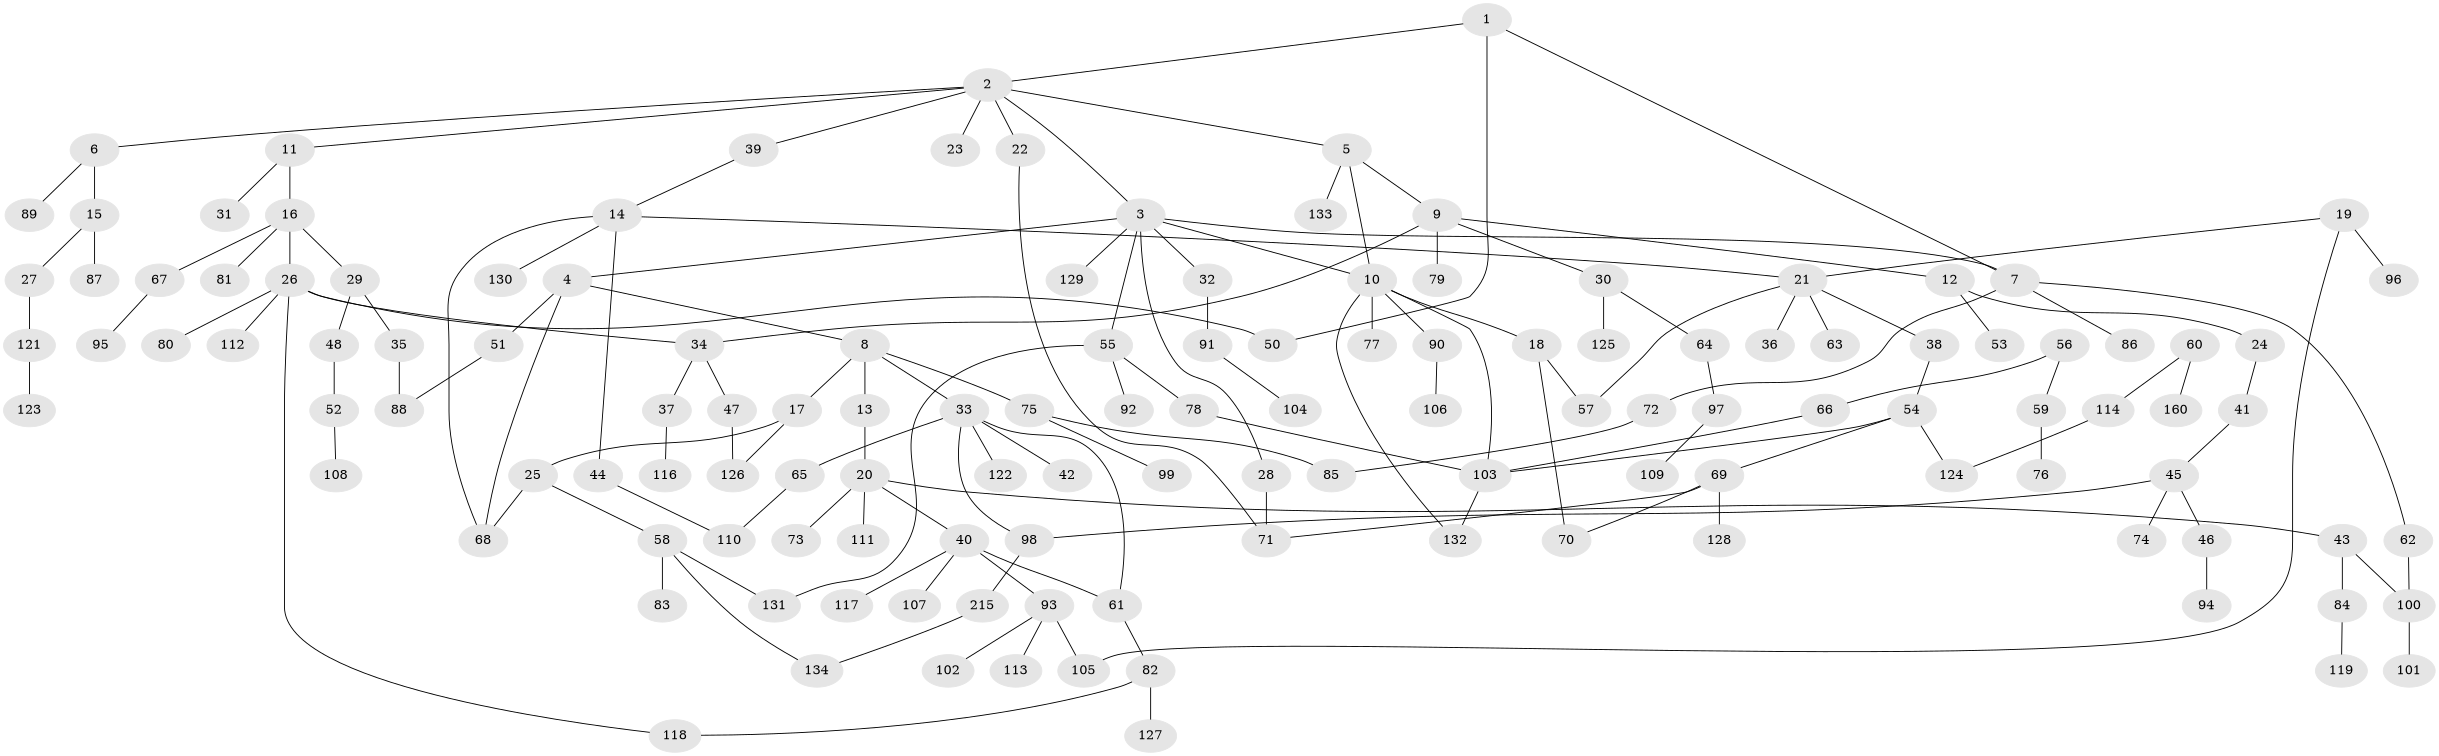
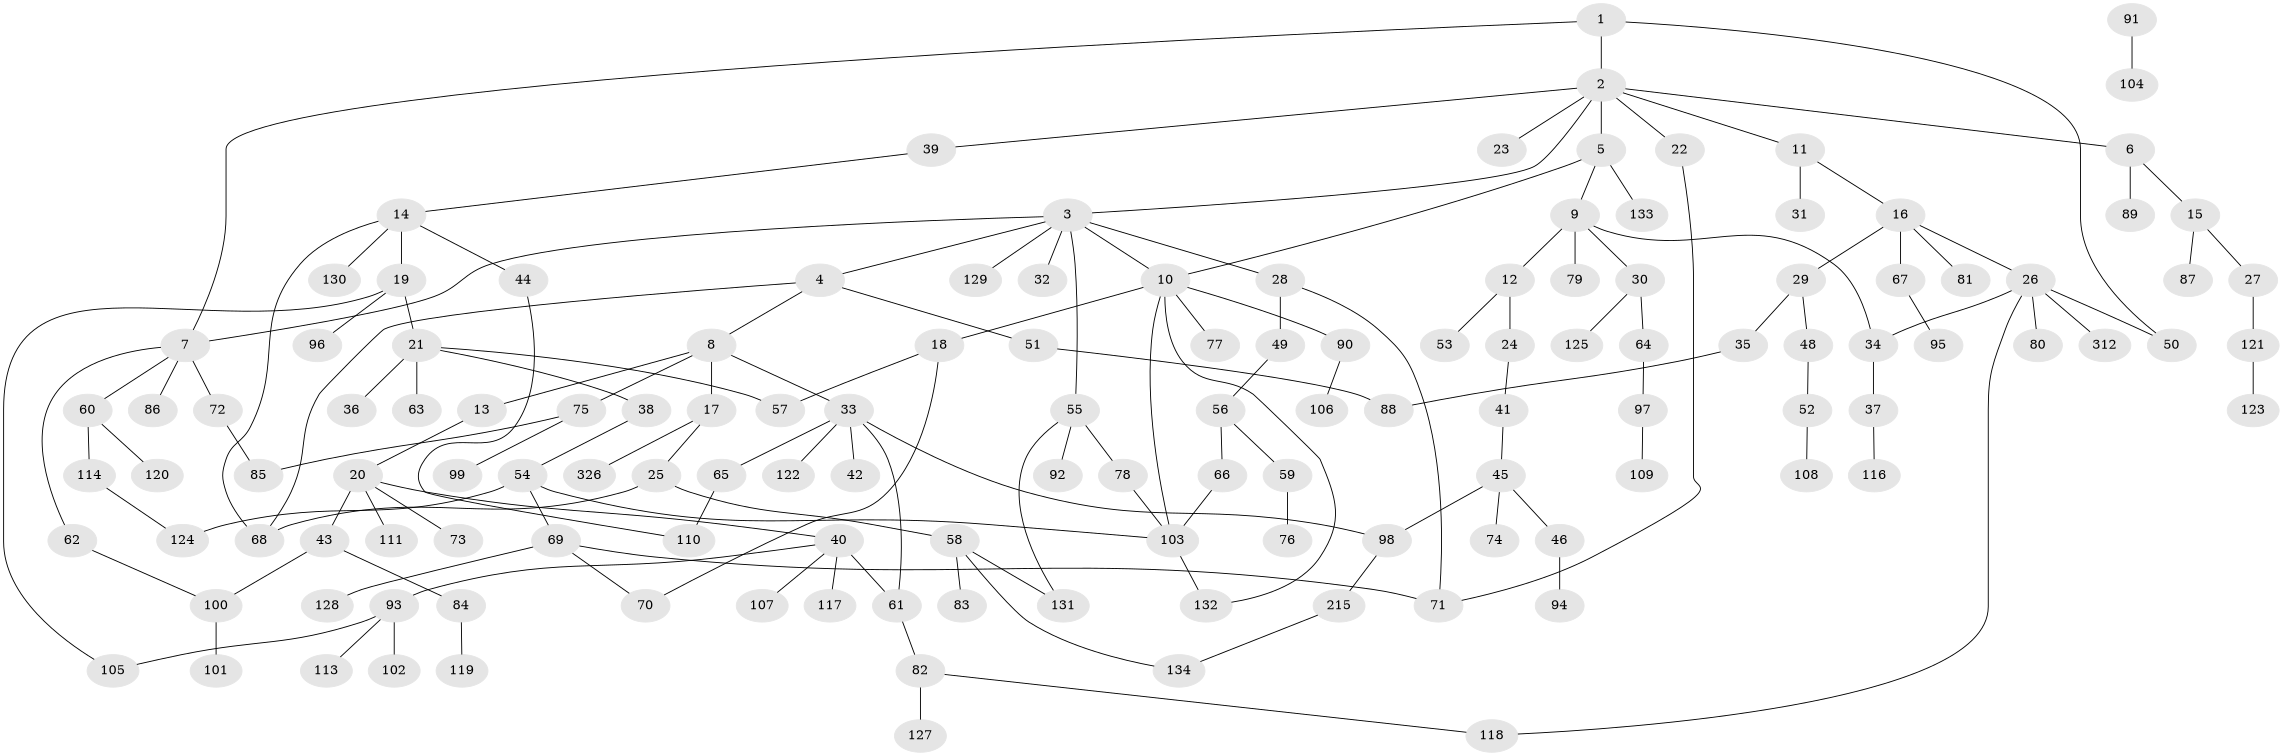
edge "14" -- "21": now "14" -- "19"
edge "32" -- "91": removed
node "112": label "112" -> "312"
node "49": added
edge "7" -- "60": added
node "47": removed
node "160": label "160" -> "120"
node "126": label "126" -> "326"
